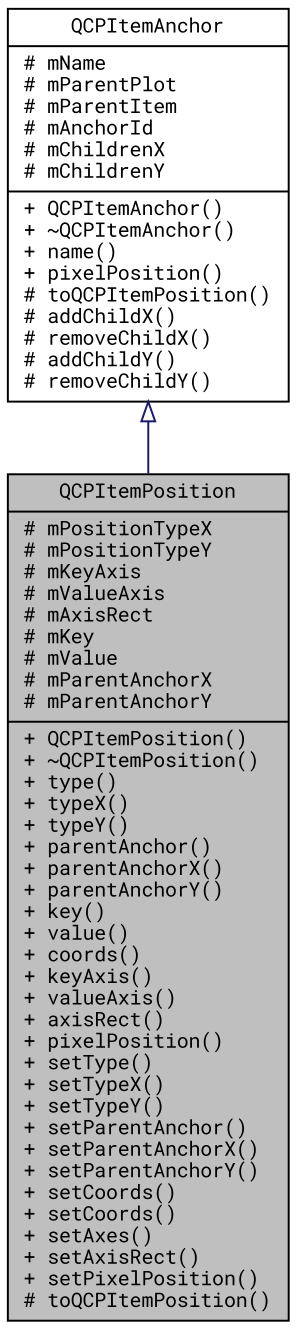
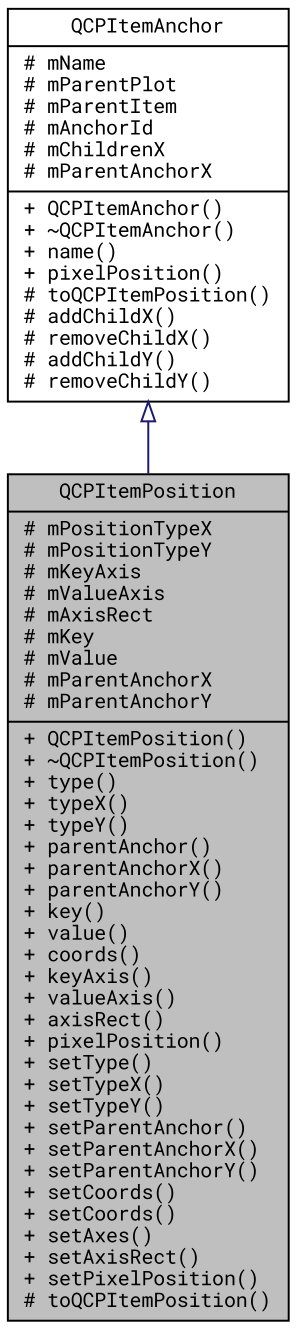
node "QCPItemAnchor": text "# mChildrenY" -> "# mParentAnchorX"
